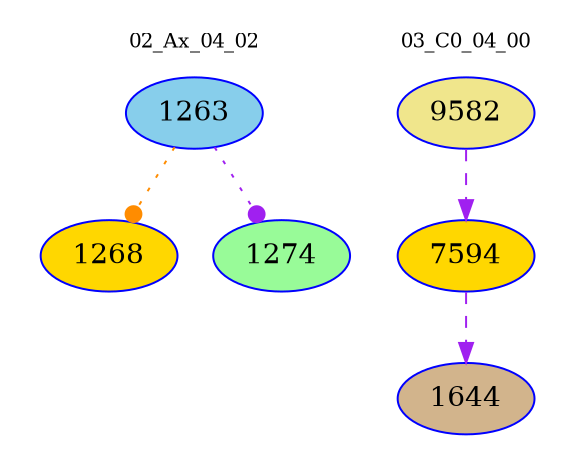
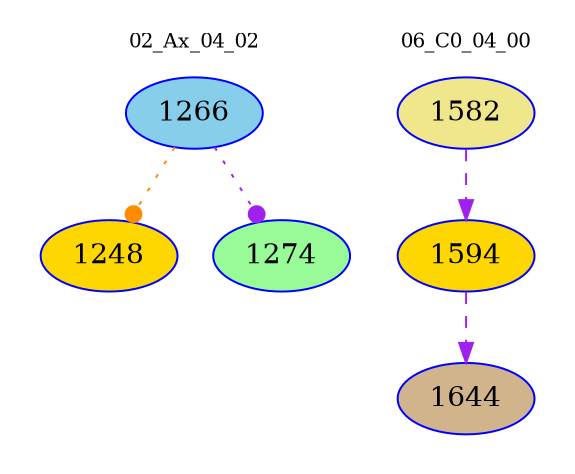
cluster "03_C0_04_00": label "03_C0_04_00" -> "06_C0_04_00"
node "1263": label "1263" -> "1266"
node "9582": label "9582" -> "1582"
node "1268": label "1268" -> "1248"
node "7594": label "7594" -> "1594"
